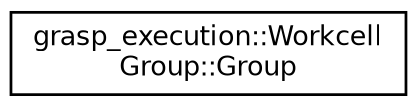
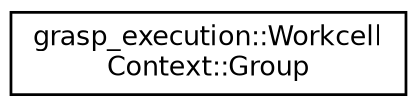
node "grasp_execution::Workcell Group::Group": label "grasp_execution::Workcell Group::Group" -> "grasp_execution::Workcell Context::Group"
